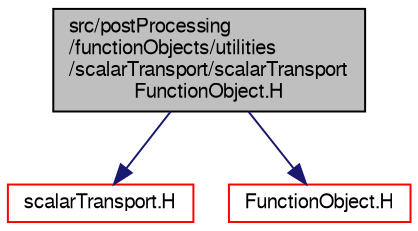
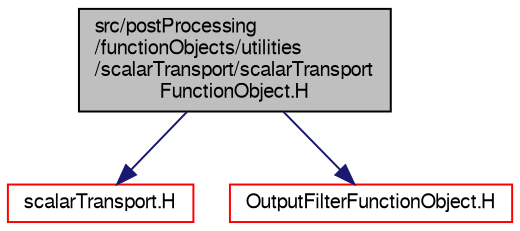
node "FunctionObject.H": label "FunctionObject.H" -> "OutputFilterFunctionObject.H"
